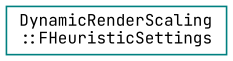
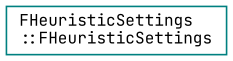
node "DynamicRenderScaling ::FHeuristicSettings": label "DynamicRenderScaling ::FHeuristicSettings" -> "FHeuristicSettings ::FHeuristicSettings"
